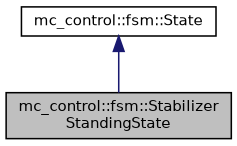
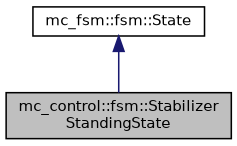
node "mc_control::fsm::State": label "mc_control::fsm::State" -> "mc_fsm::fsm::State"
